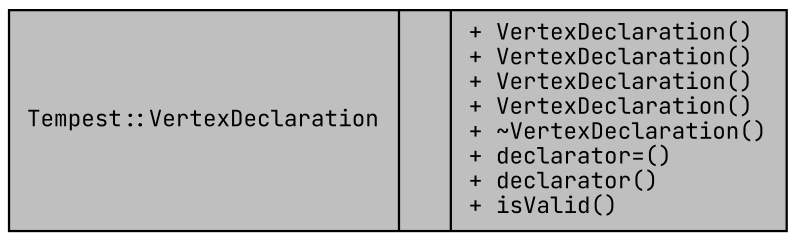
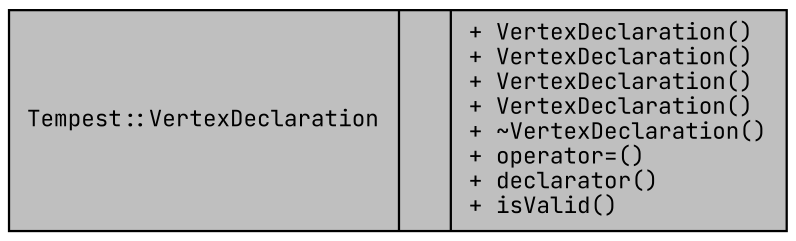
node "Tempest::VertexDeclaration": text "+ declarator=()" -> "+ operator=()"
